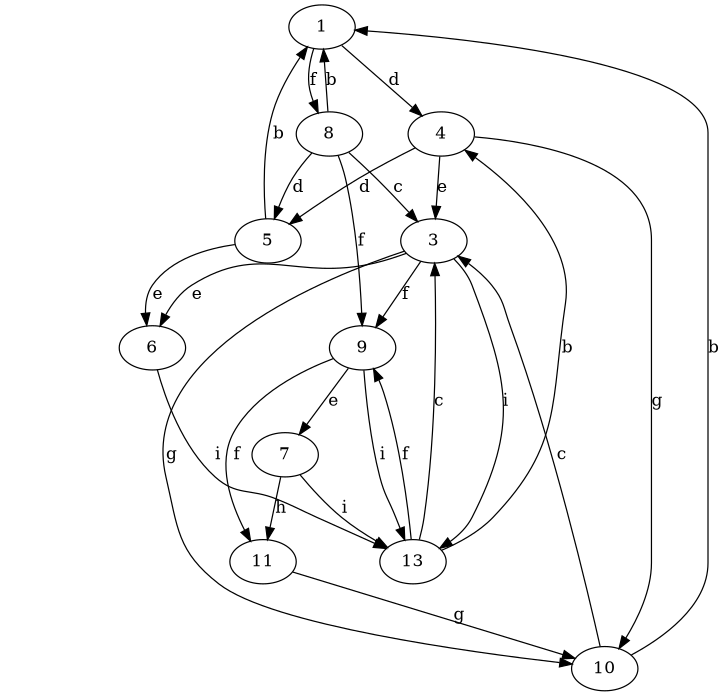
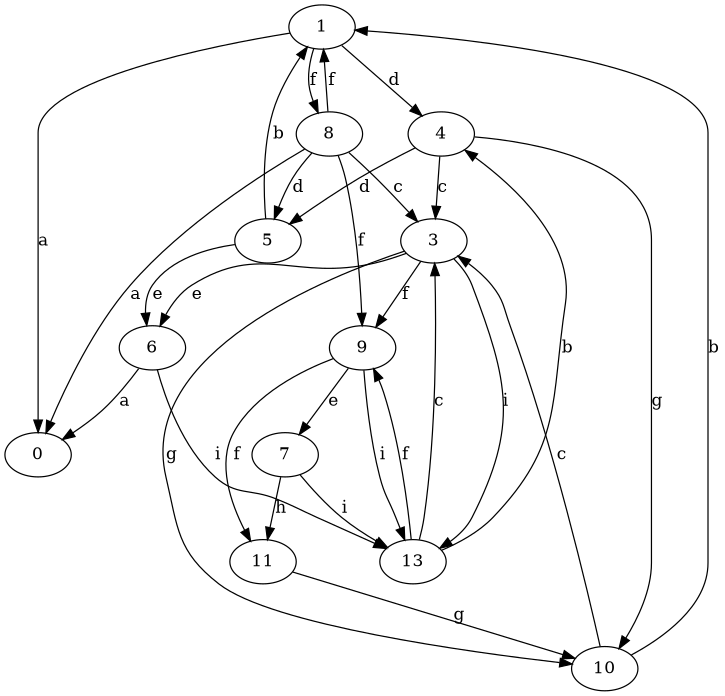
edge "8" -> "1": label "b" -> "f"
edge "4" -> "3": label "e" -> "c"
node "0": added
